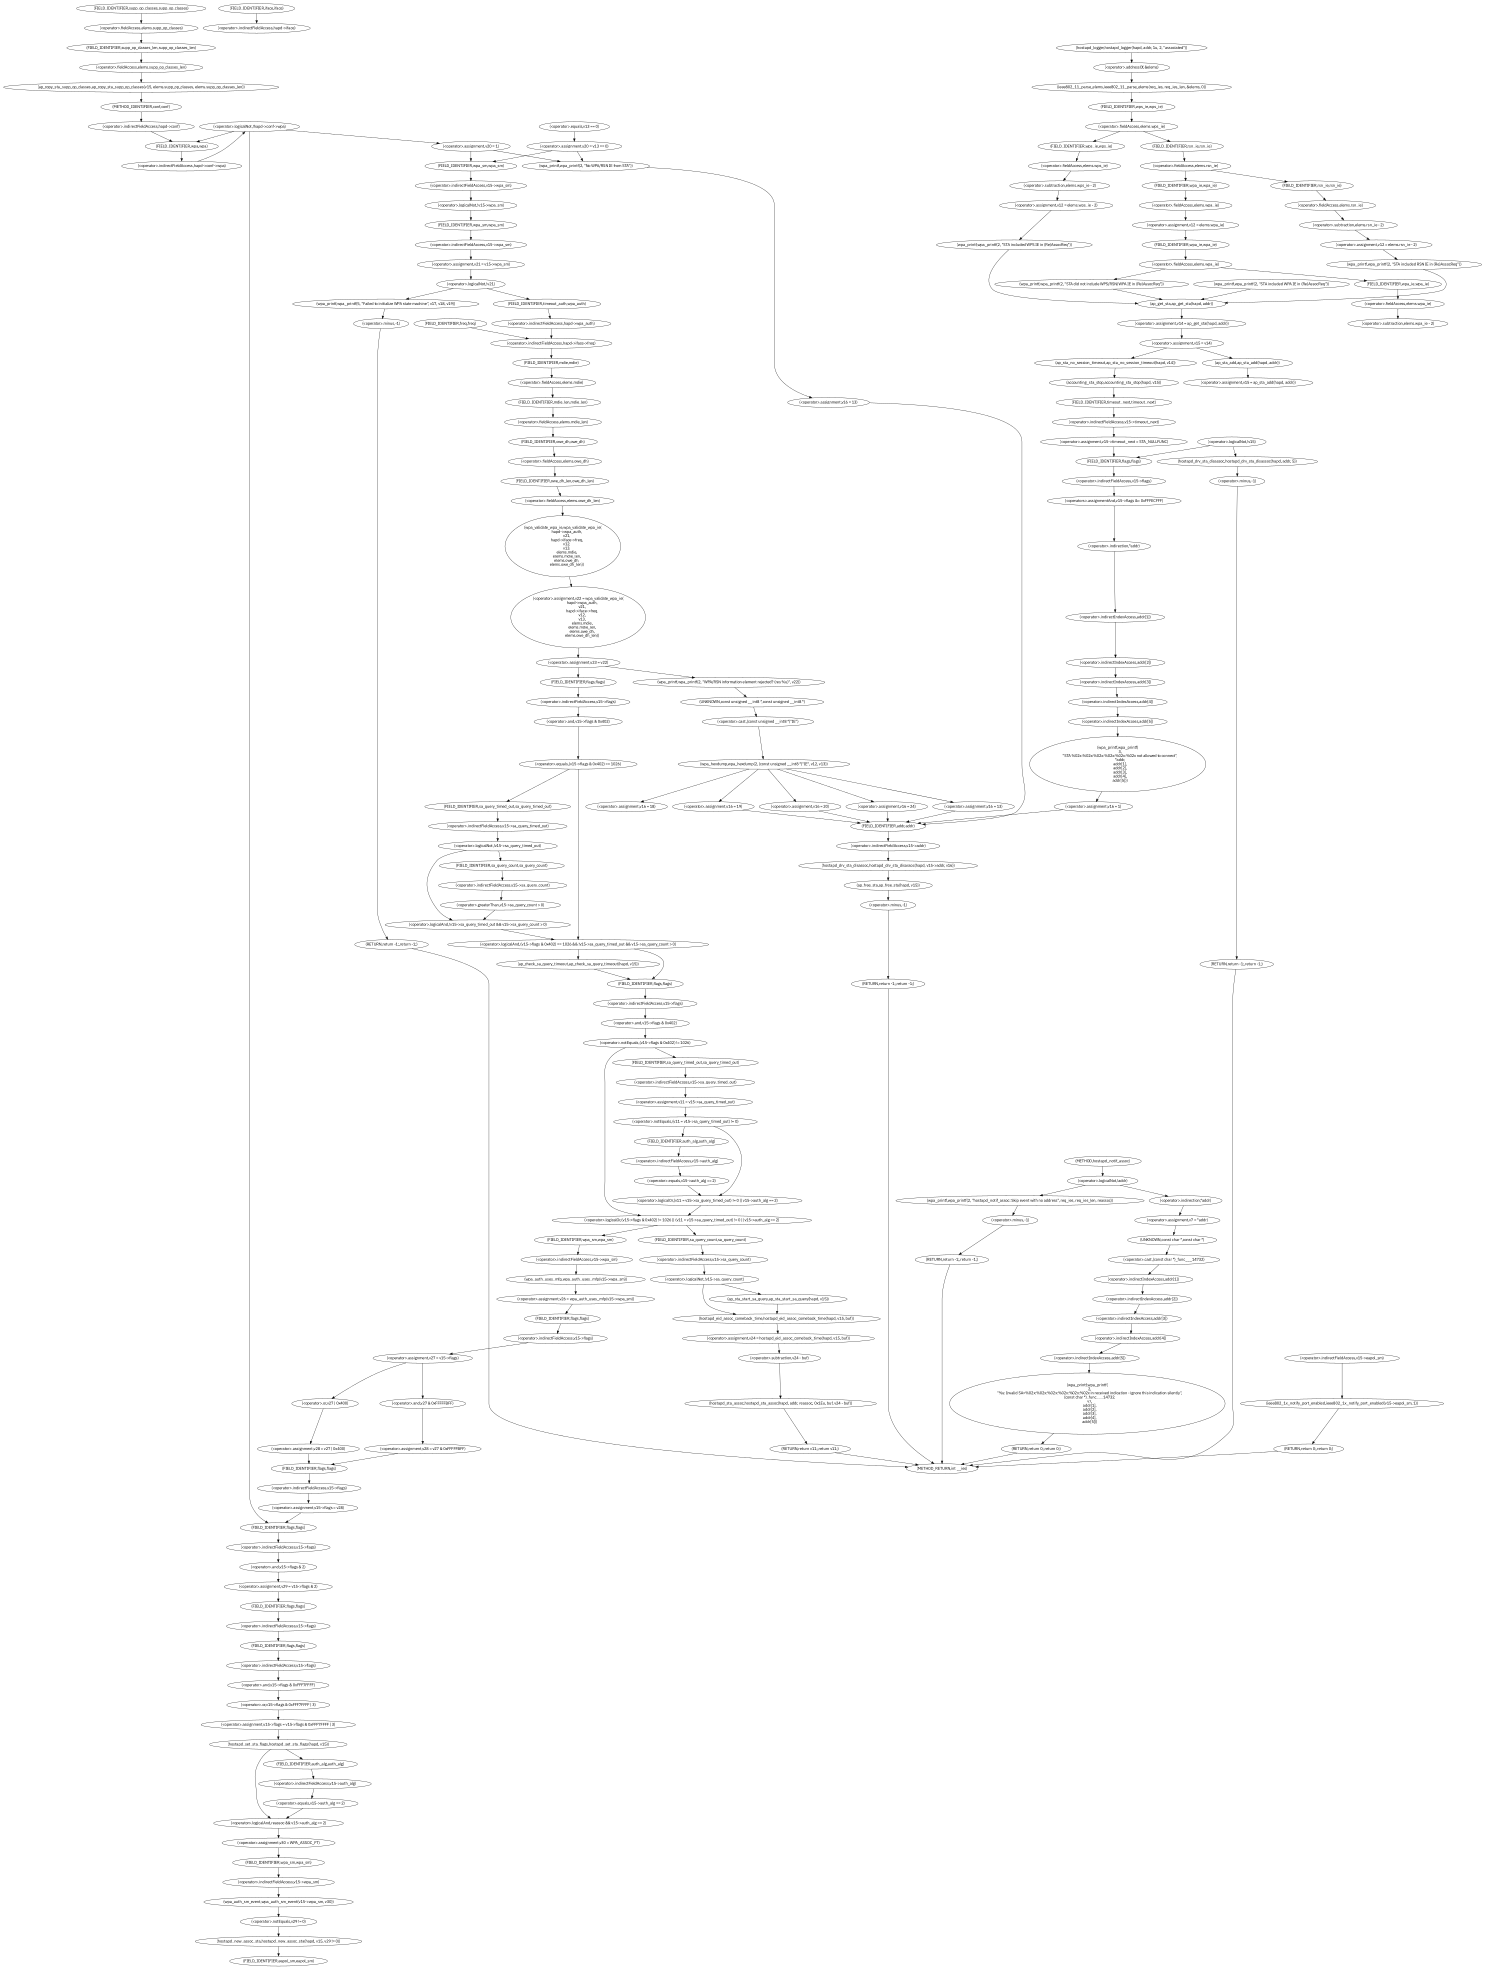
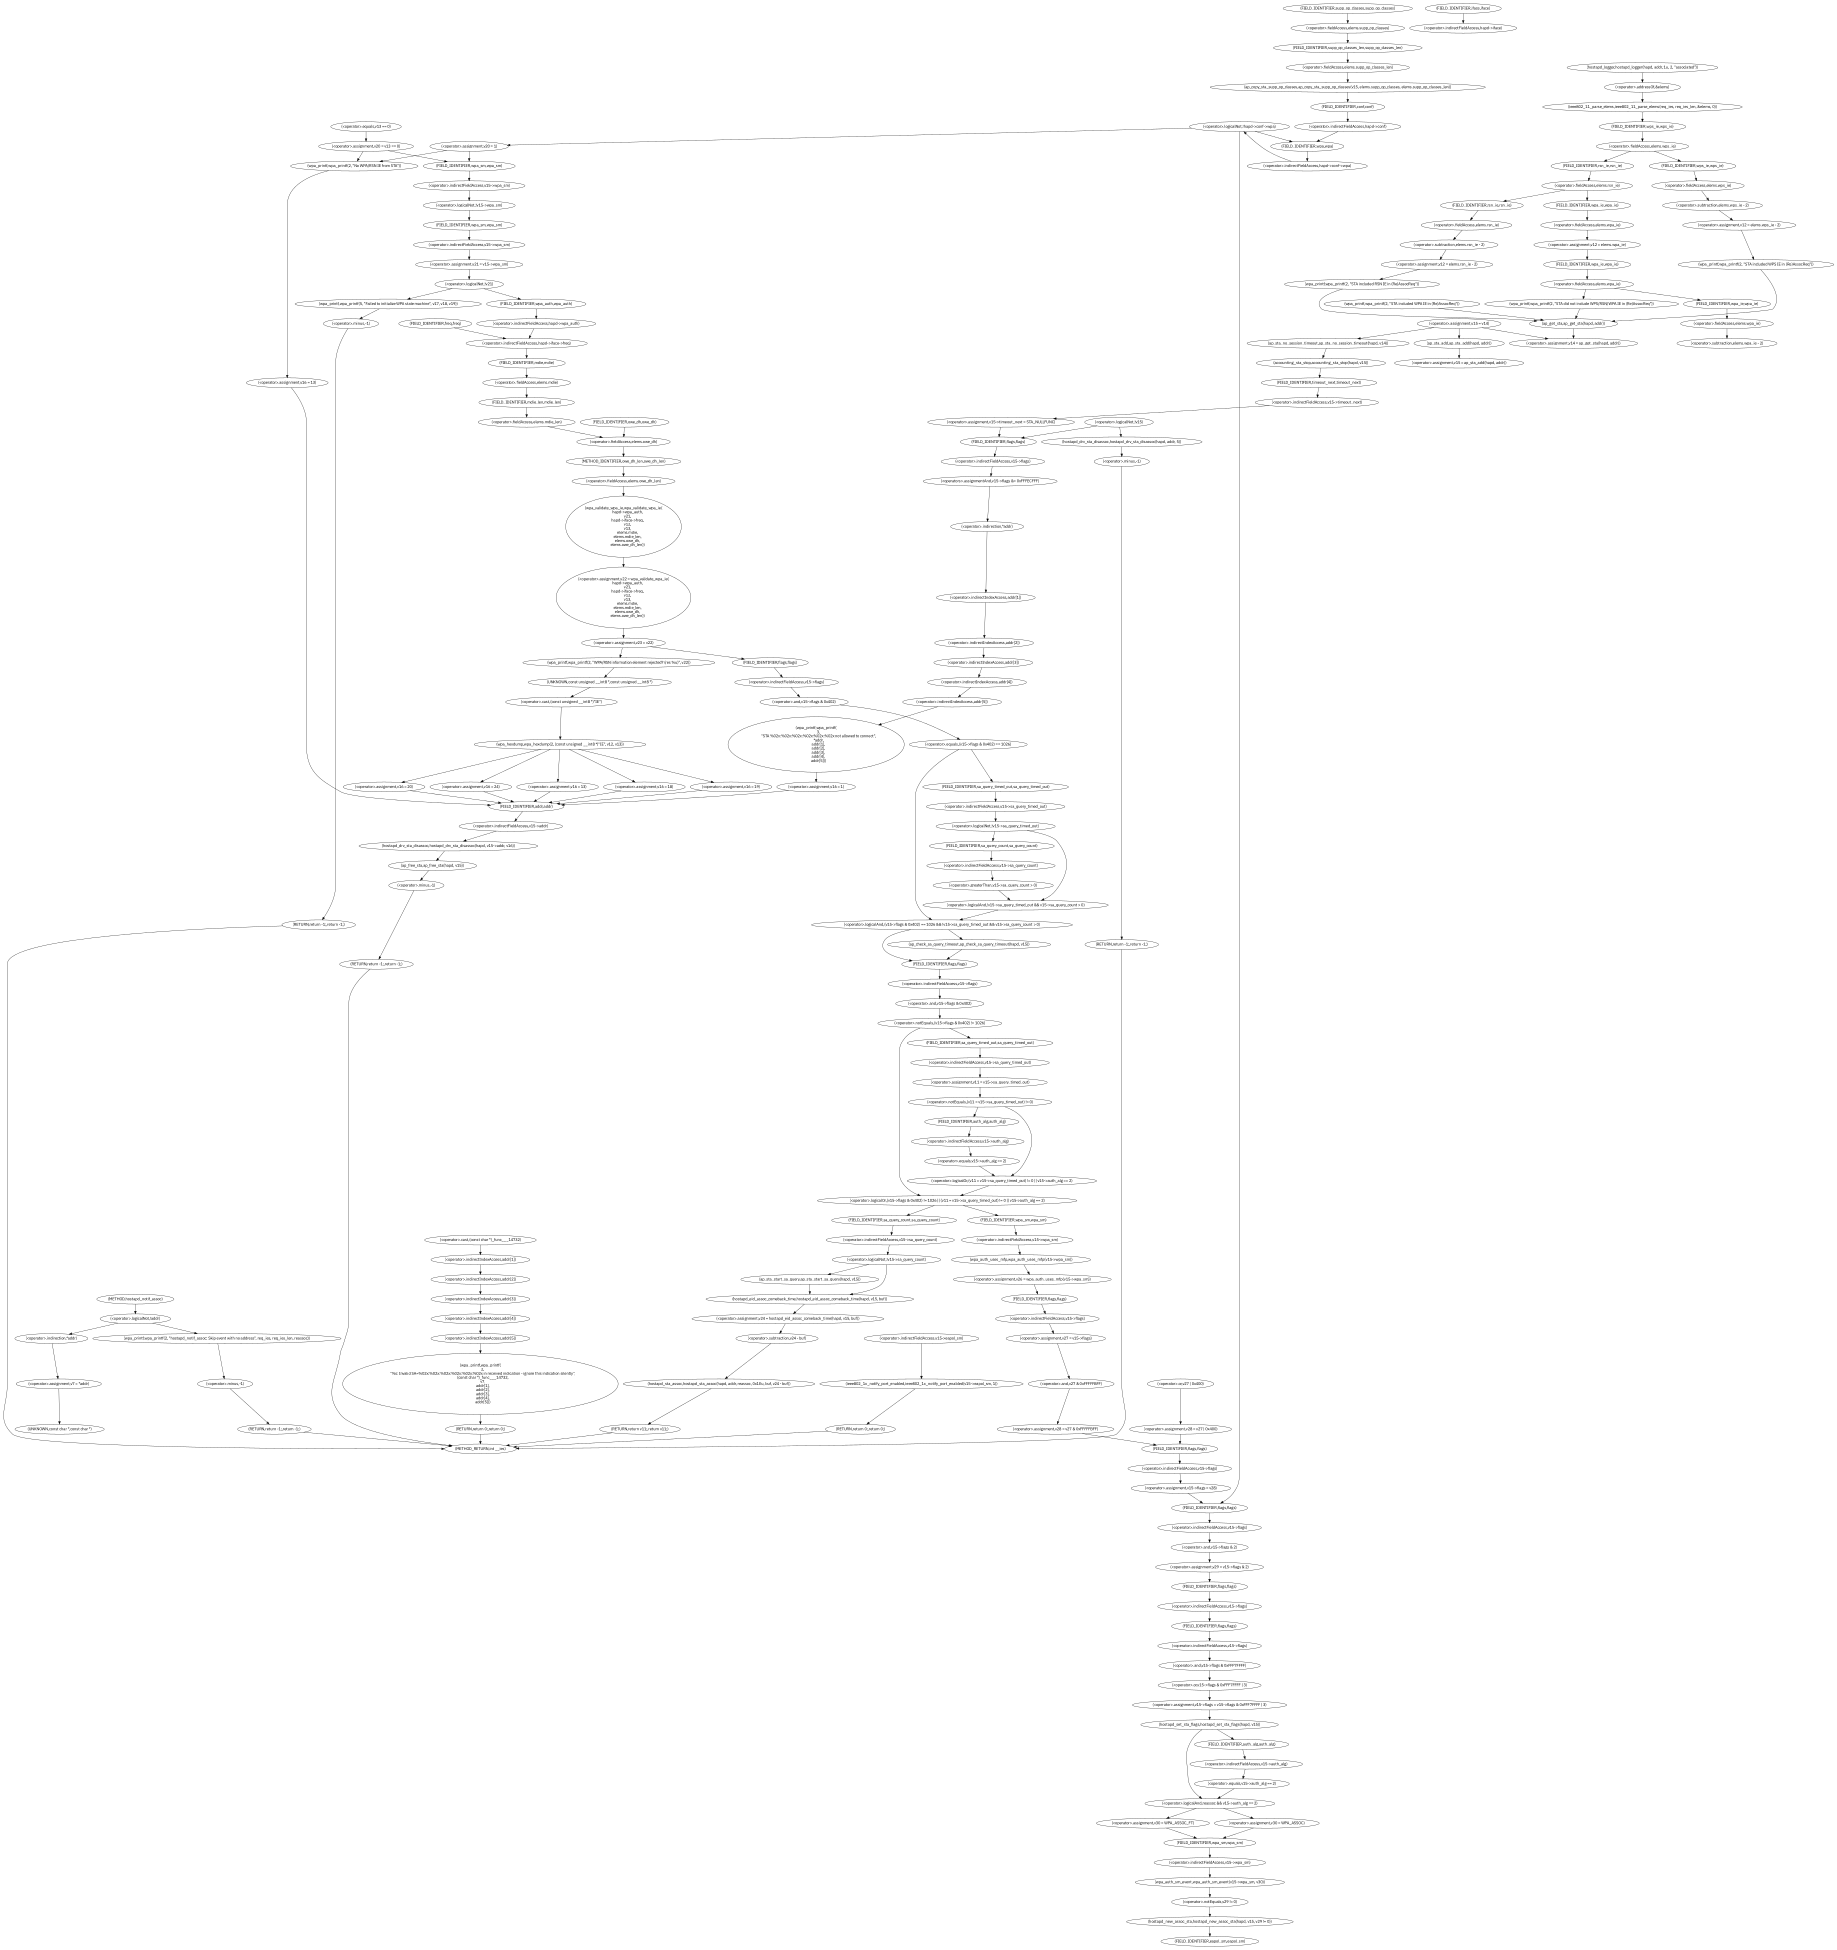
node "(METHOD_IDENTIFIER,conf,conf)": label "(METHOD_IDENTIFIER,conf,conf)" -> "(FIELD_IDENTIFIER,conf,conf)"
node "(FIELD_IDENTIFIER,timeout_auth,wpa_auth)": label "(FIELD_IDENTIFIER,timeout_auth,wpa_auth)" -> "(FIELD_IDENTIFIER,wpa_auth,wpa_auth)"
edge "(<operator>.assignment,v14 = ap_get_sta(hapd, addr))" -> "(<operator>.assignment,v15 = v14)": reversed
edge "(<operator>.fieldAccess,elems.mdie_len)" -> "(FIELD_IDENTIFIER,owe_dh,owe_dh)": now "(<operator>.fieldAccess,elems.mdie_len)" -> "(<operator>.fieldAccess,elems.owe_dh)"
node "(FIELD_IDENTIFIER,owe_dh_len,owe_dh_len)": label "(FIELD_IDENTIFIER,owe_dh_len,owe_dh_len)" -> "(METHOD_IDENTIFIER,owe_dh_len,owe_dh_len)"
edge "(<operator>.assignment,v16 = 18)" -> "(FIELD_IDENTIFIER,addr,addr)": added
edge "(UNKNOWN,const char *,const char *)" -> "(<operator>.cast,(const char *)_func___14732)": removed
edge "(<operator>.assignment,v27 = v15->flags)" -> "(<operator>.or,v27 | 0x400)": removed
node "(<operator>.assignment,v30 = WPA_ASSOC)": added
